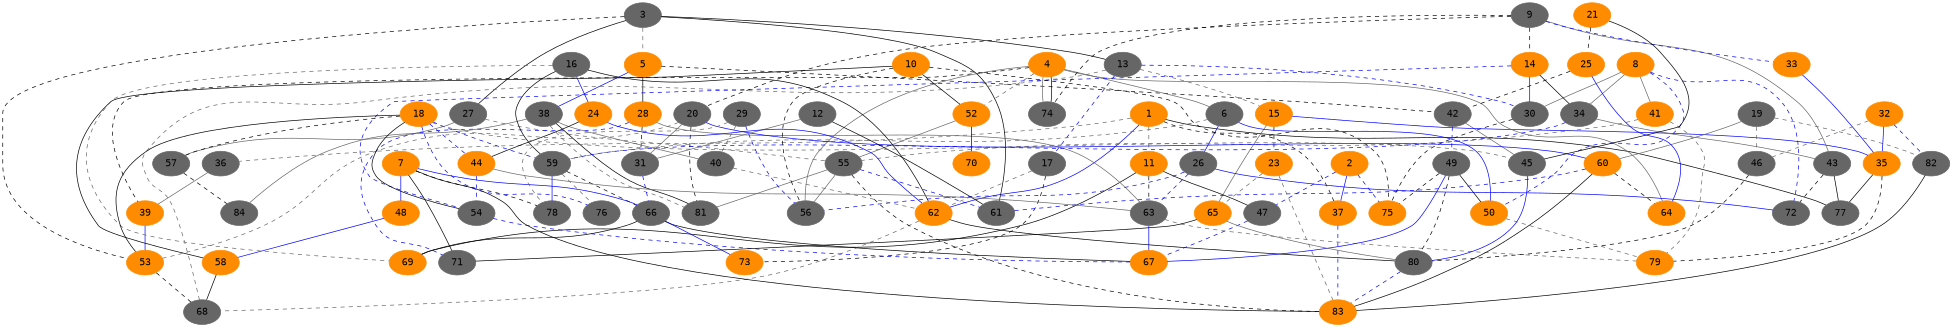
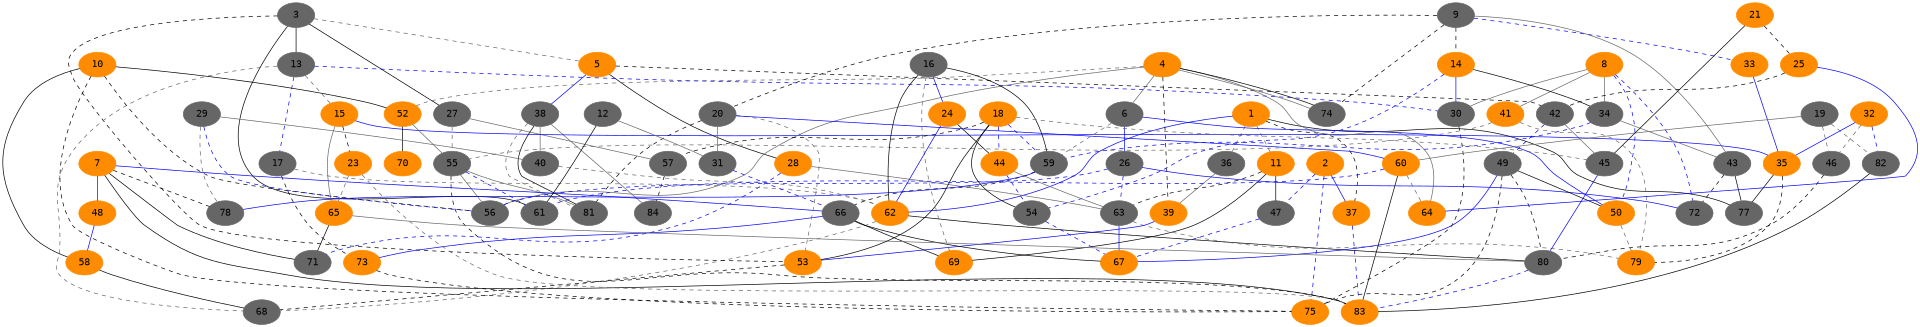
edge "28" -- "31": removed
edge "29" -- "40": style dashed -> solid
edge "60" -- "64": color black -> gray40
node "76": removed
edge "73" -- "75": added
